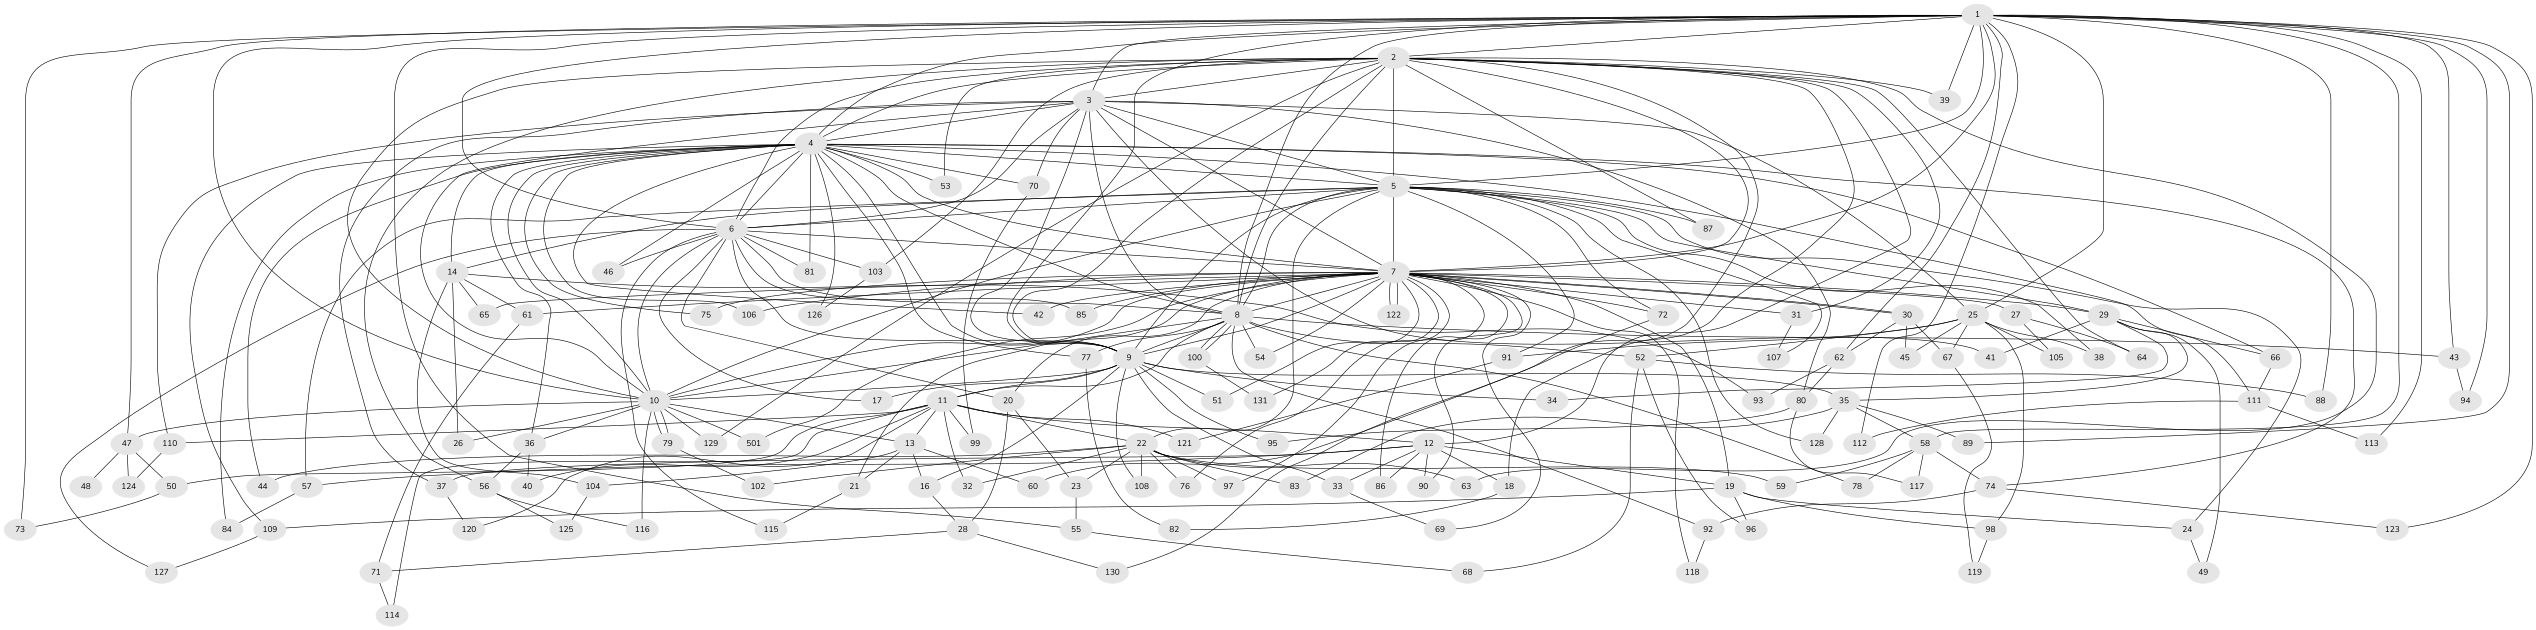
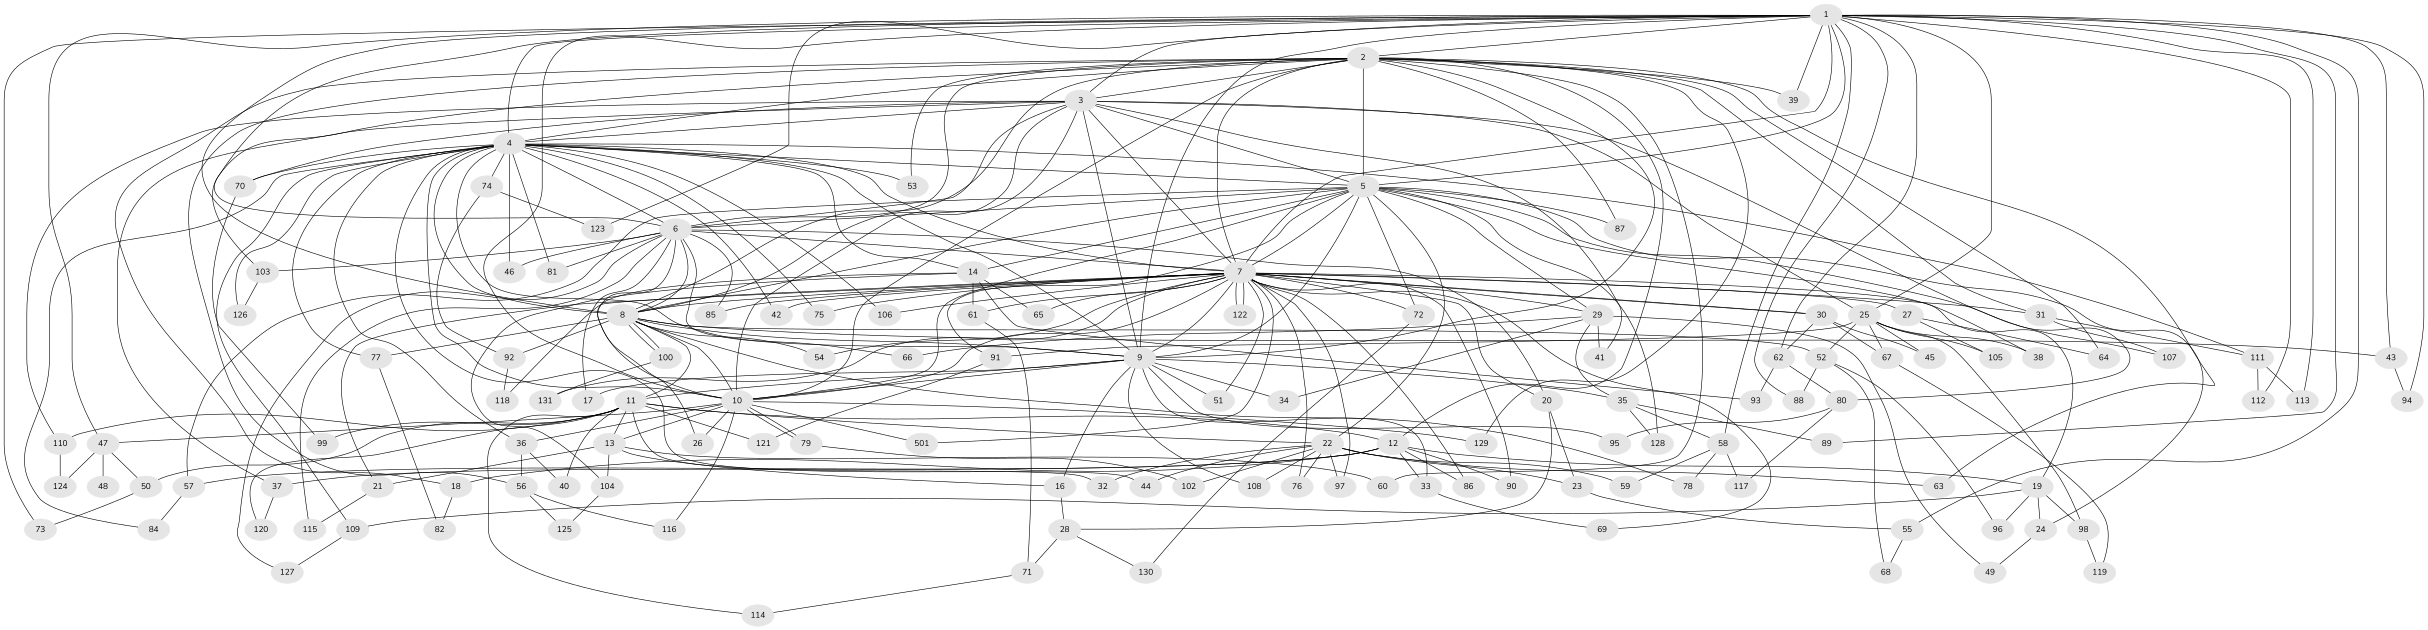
edge "66" -- "111": now "31" -- "111"
edge "58" -- "74": removed
node "83": removed
